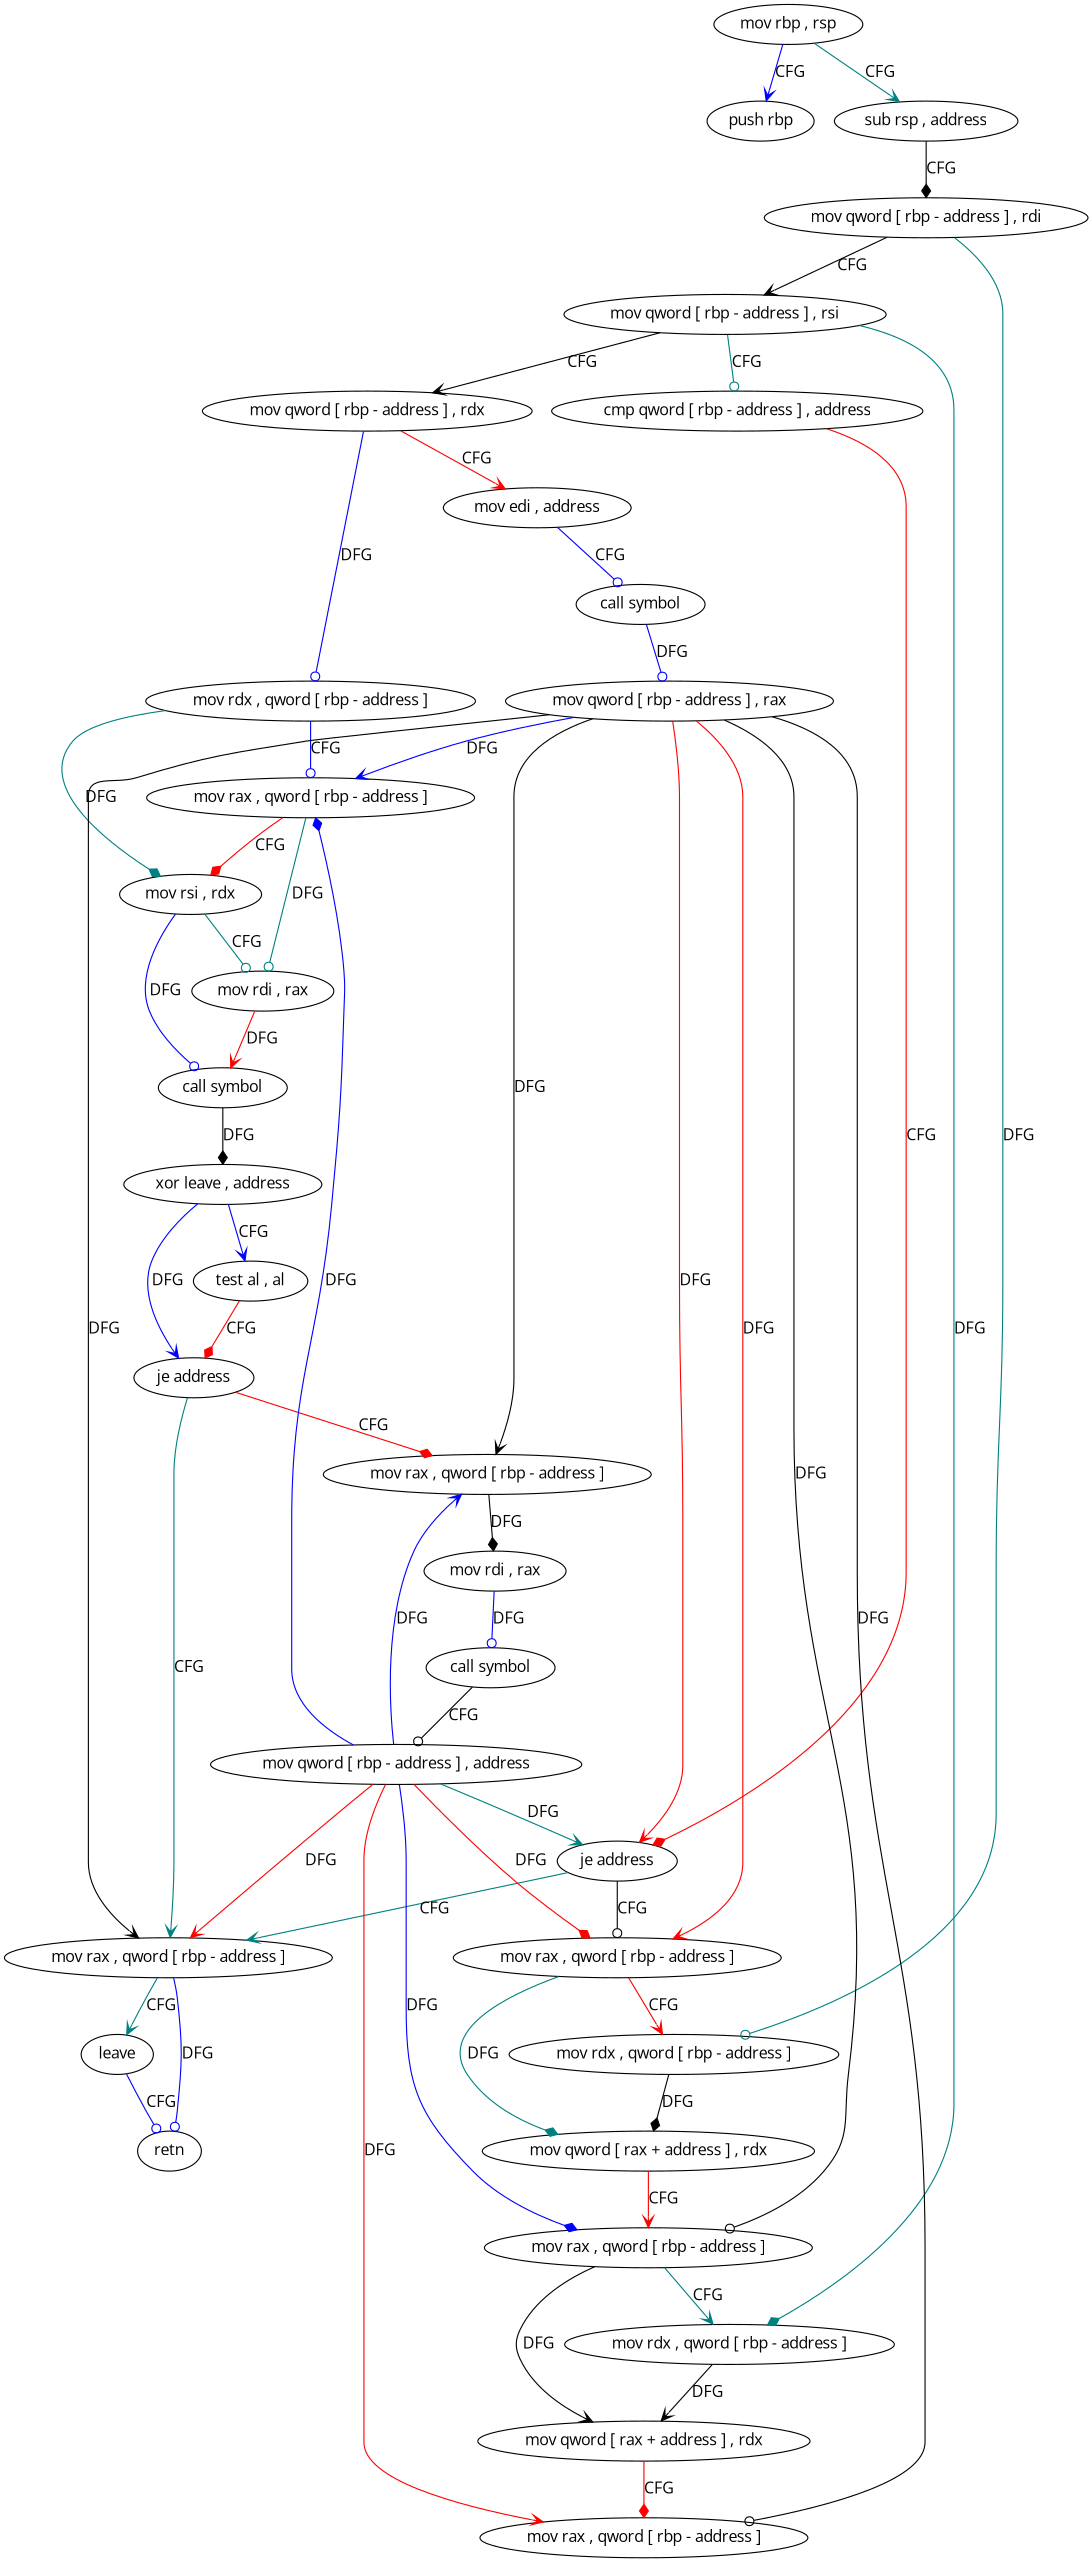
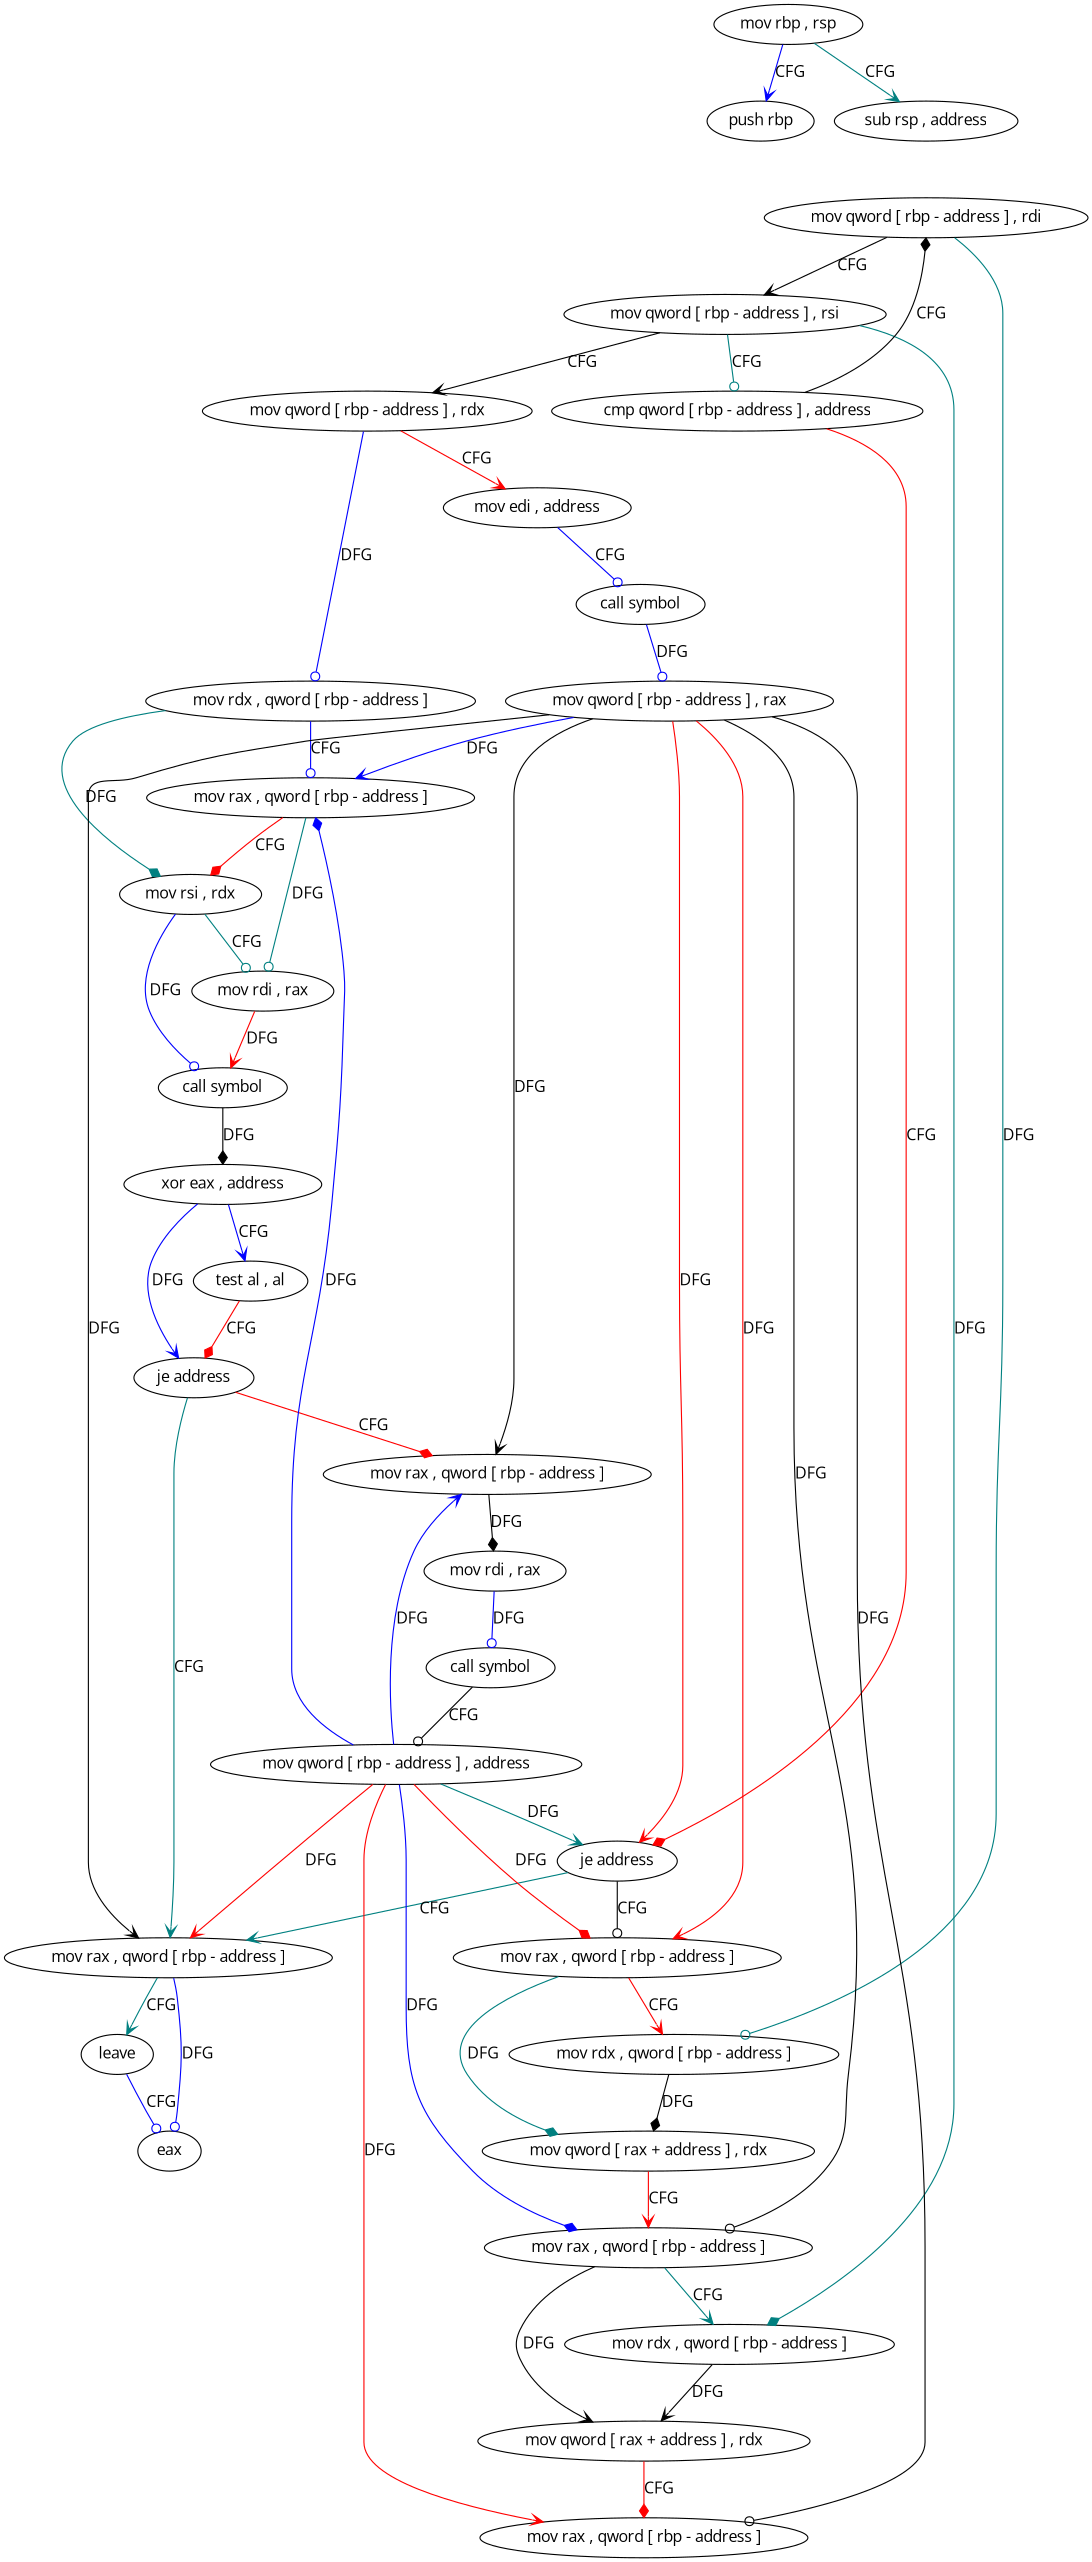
edge "sub rsp , address" -> "mov qword [ rbp - address ] , rdi": now "cmp qword [ rbp - address ] , address" -> "mov qword [ rbp - address ] , rdi"
node "xor leave , address": label "xor leave , address" -> "xor eax , address"
node "retn": label "retn" -> "eax"
